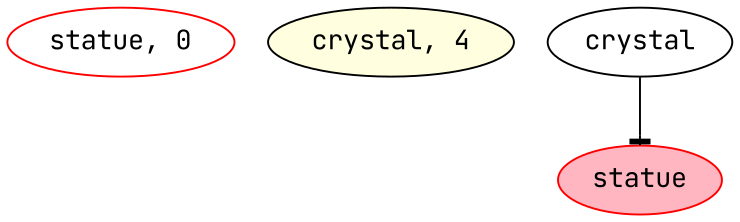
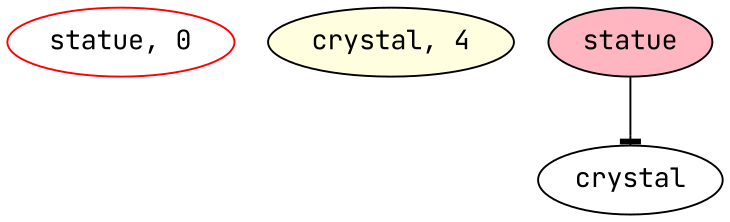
edge "crystal" -> "statue": reversed
node "statue": color red -> black
